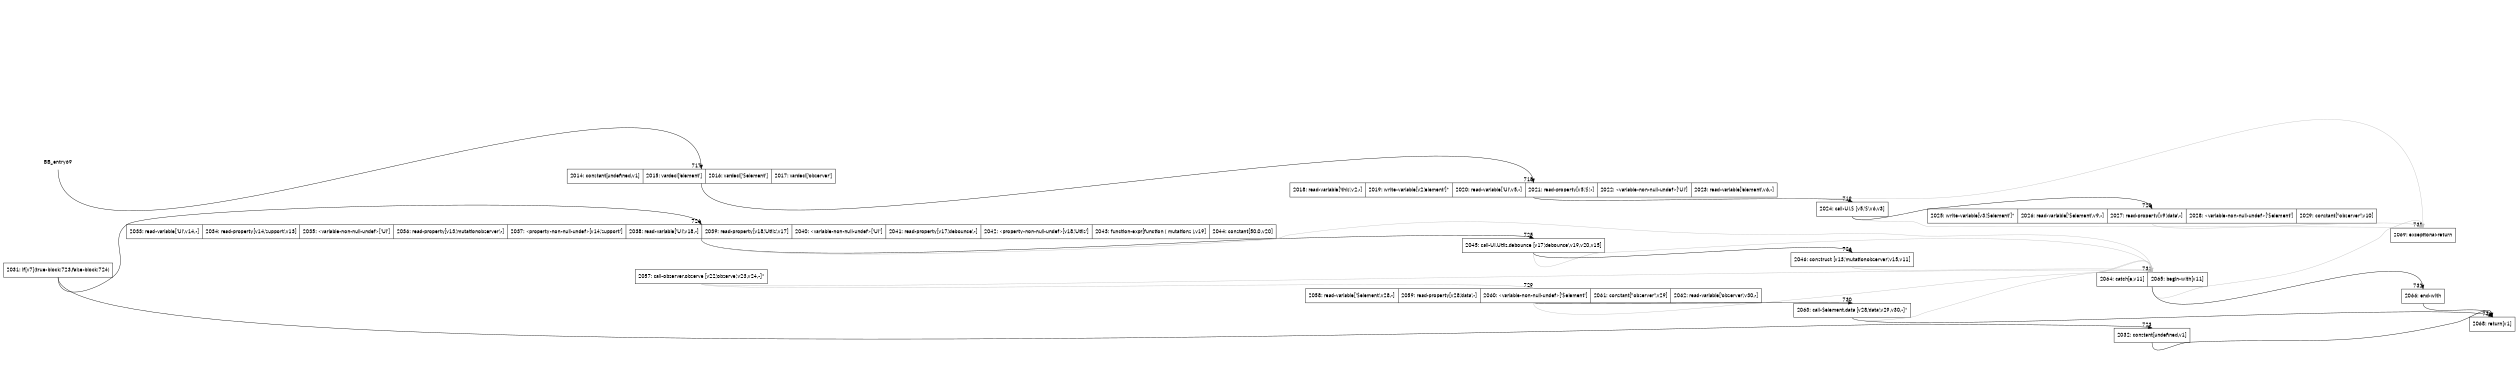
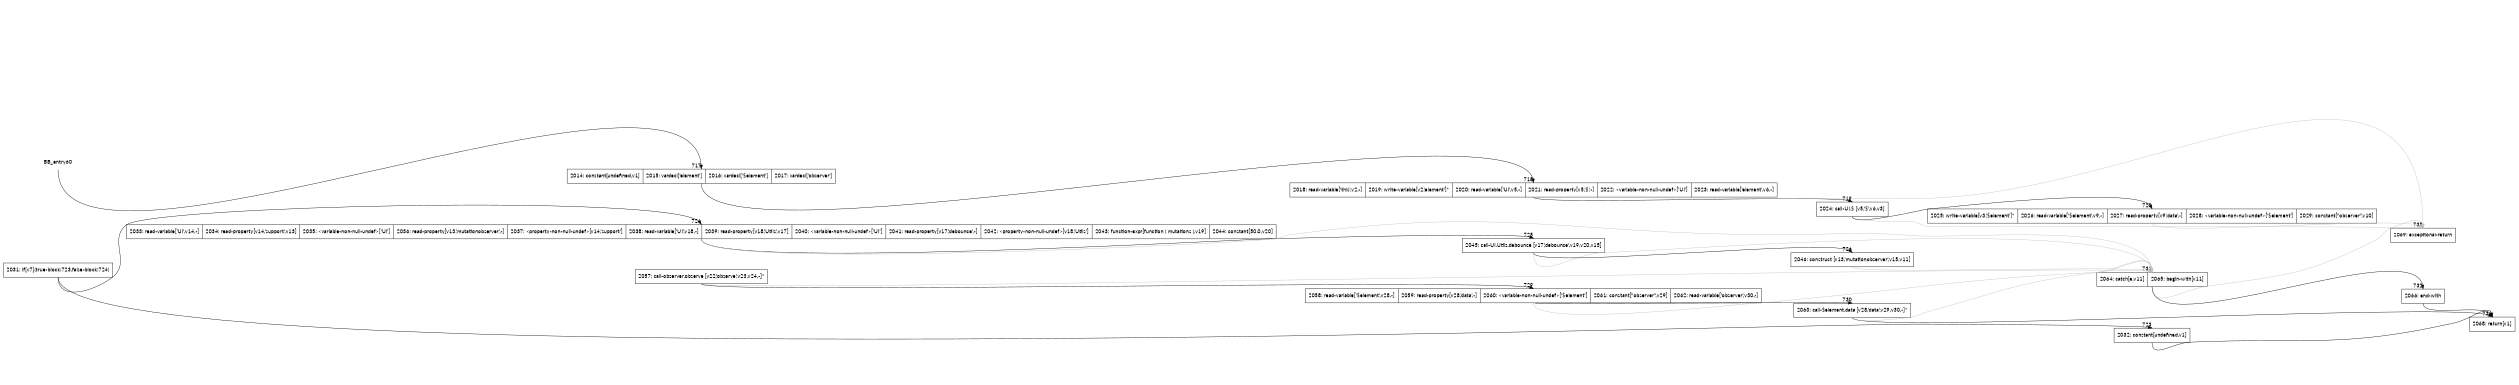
node "BB_entry69": label "BB_entry69" -> "BB_entry60"
edge "2057: call-observer.observe [v22,'observe',v23,v24,-]*" -> "2058: read-variable['$element',v28,-]": color gray -> black
